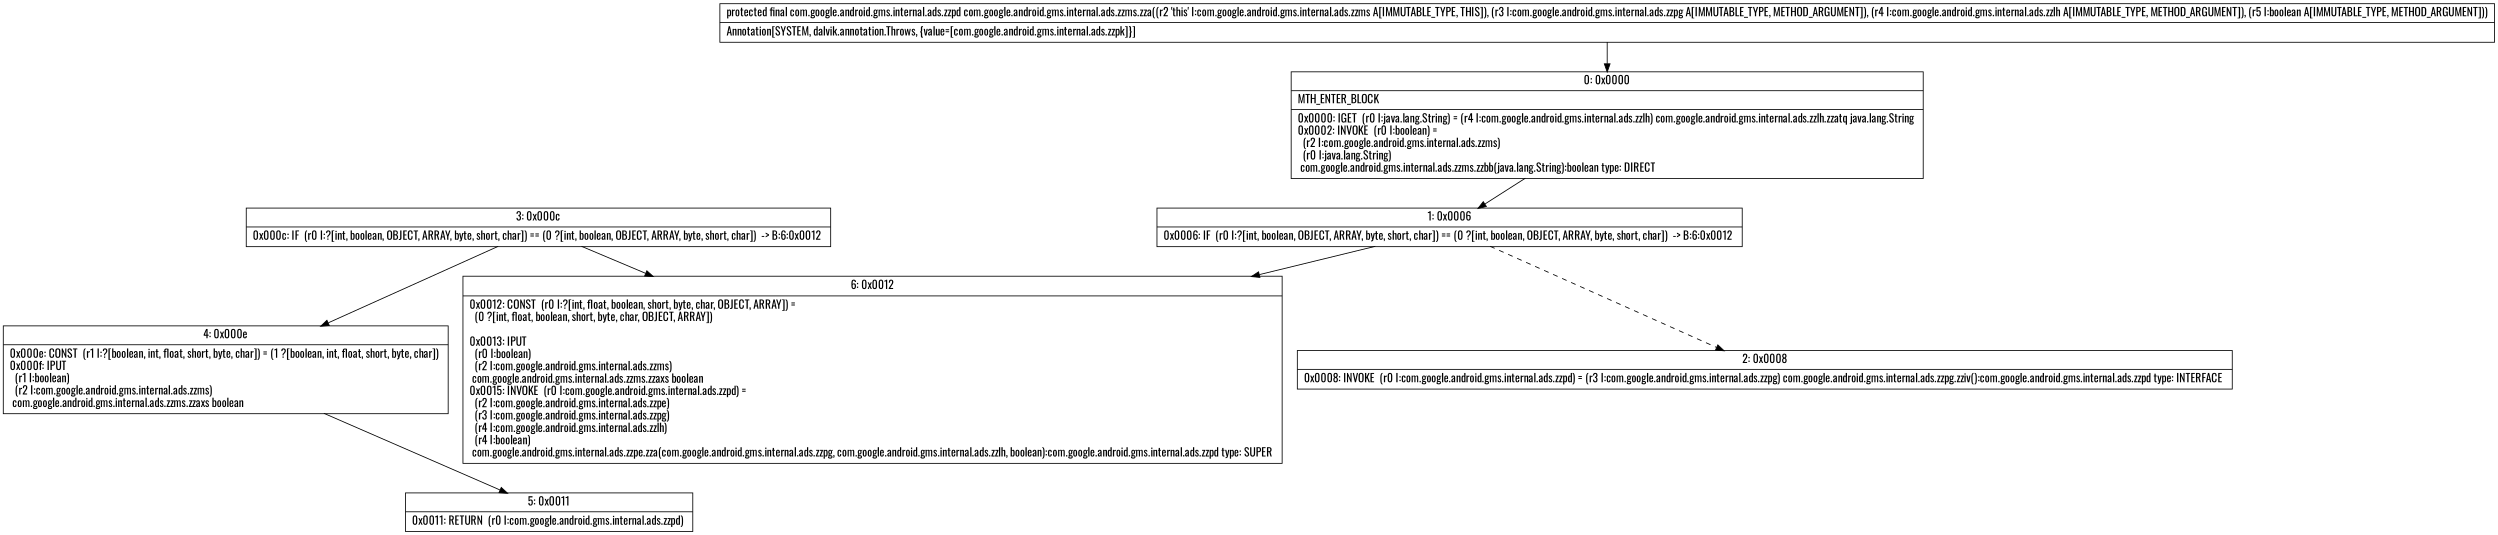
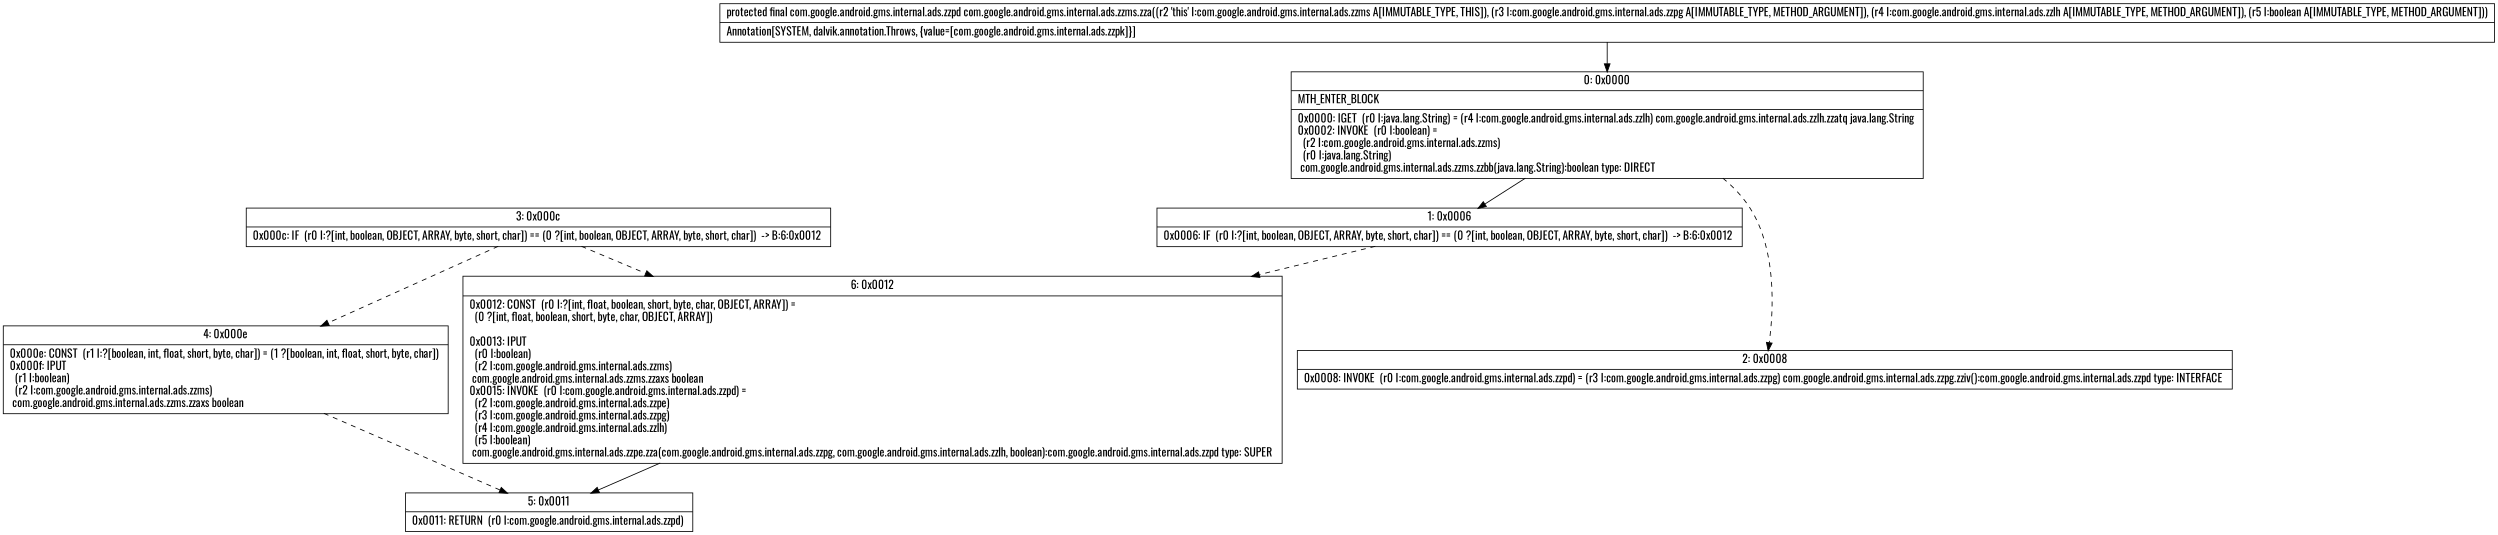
edge "3: 0x000c" -> "6: 0x0012": style solid -> dashed
edge "1: 0x0006" -> "6: 0x0012": style solid -> dashed
edge "3: 0x000c" -> "4: 0x000e": style solid -> dashed
edge "1: 0x0006" -> "2: 0x0008": now "0: 0x0000" -> "2: 0x0008"
node "6: 0x0012": text "(r4 I:boolean)" -> "(r5 I:boolean)"
edge "4: 0x000e" -> "5: 0x0011": style solid -> dashed
edge "6: 0x0012" -> "5: 0x0011": added
